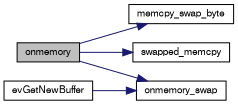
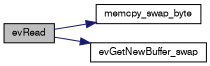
node "onmemory": label "onmemory" -> "evRead"
node "swapped_memcpy": removed
node "evGetNewBuffer": removed
node "onmemory_swap": label "onmemory_swap" -> "evGetNewBuffer_swap"
